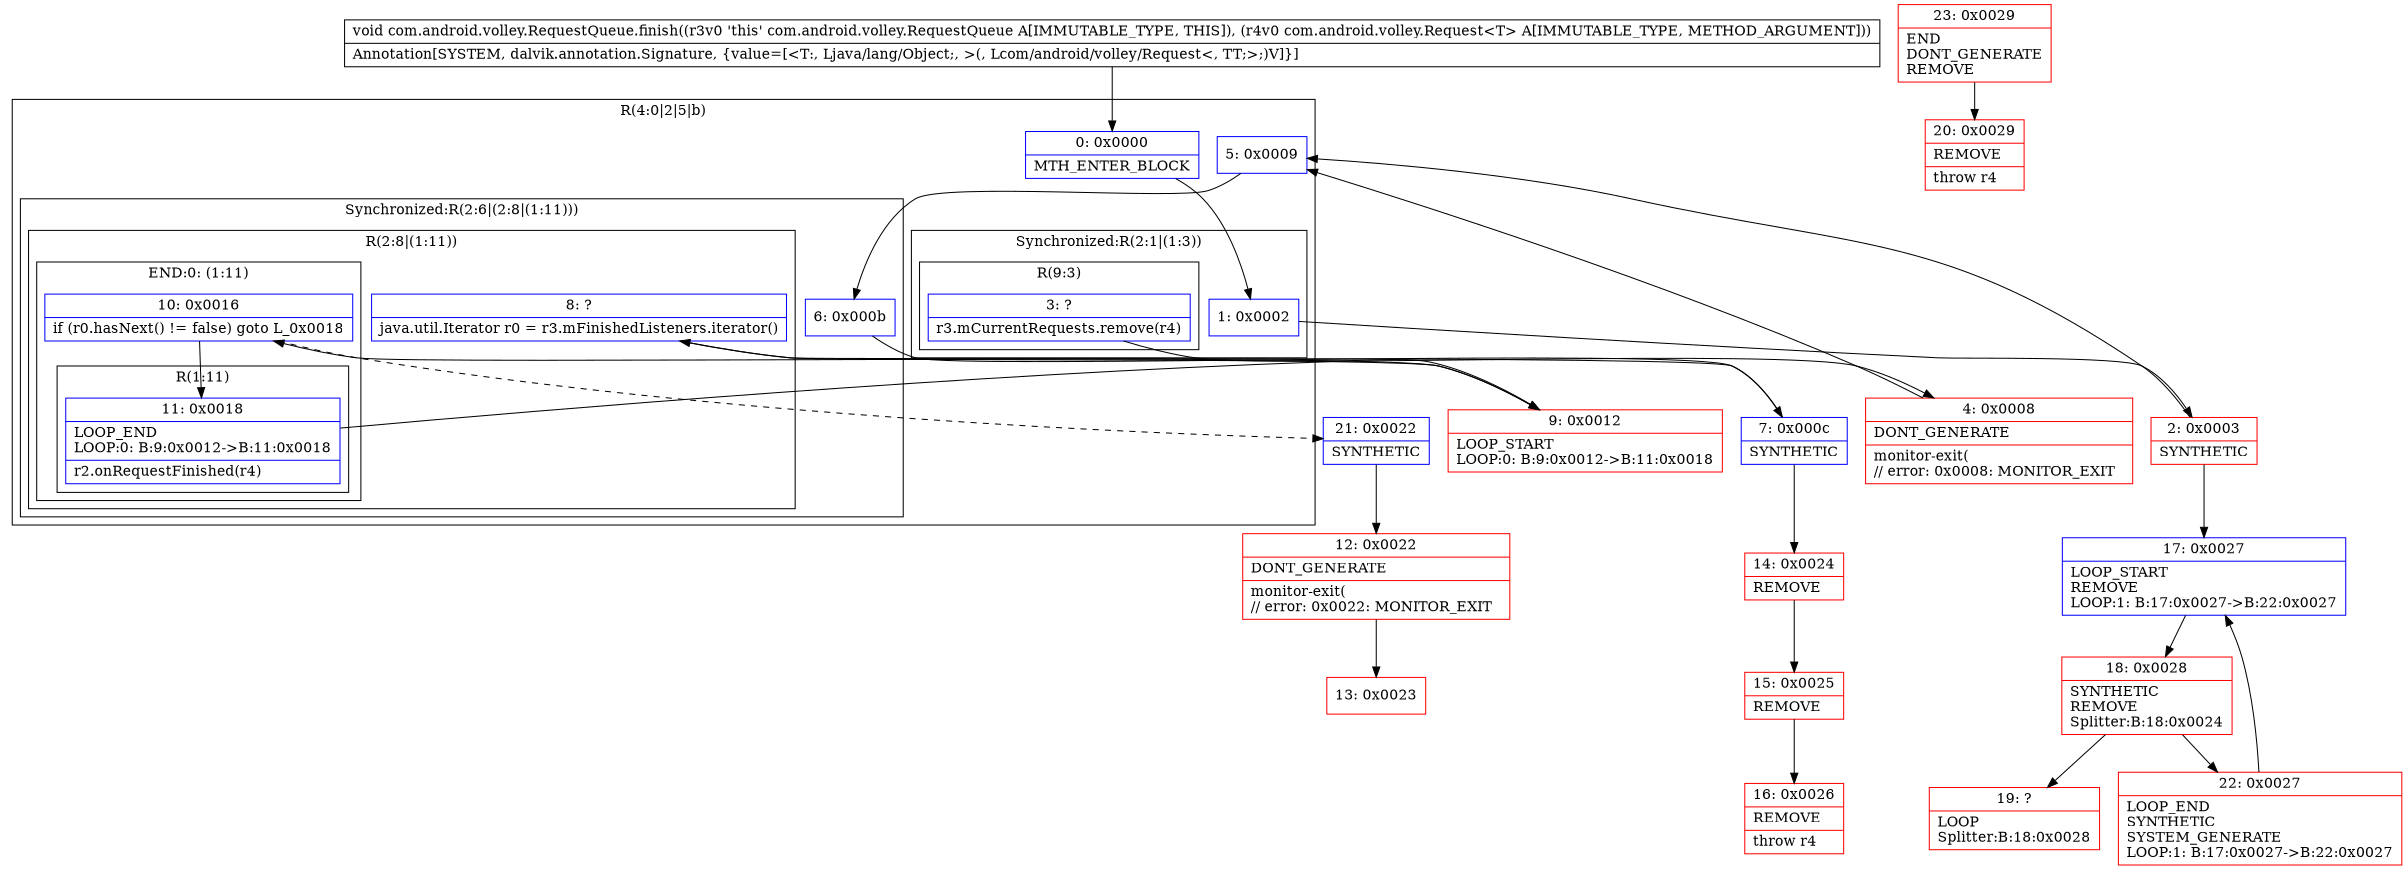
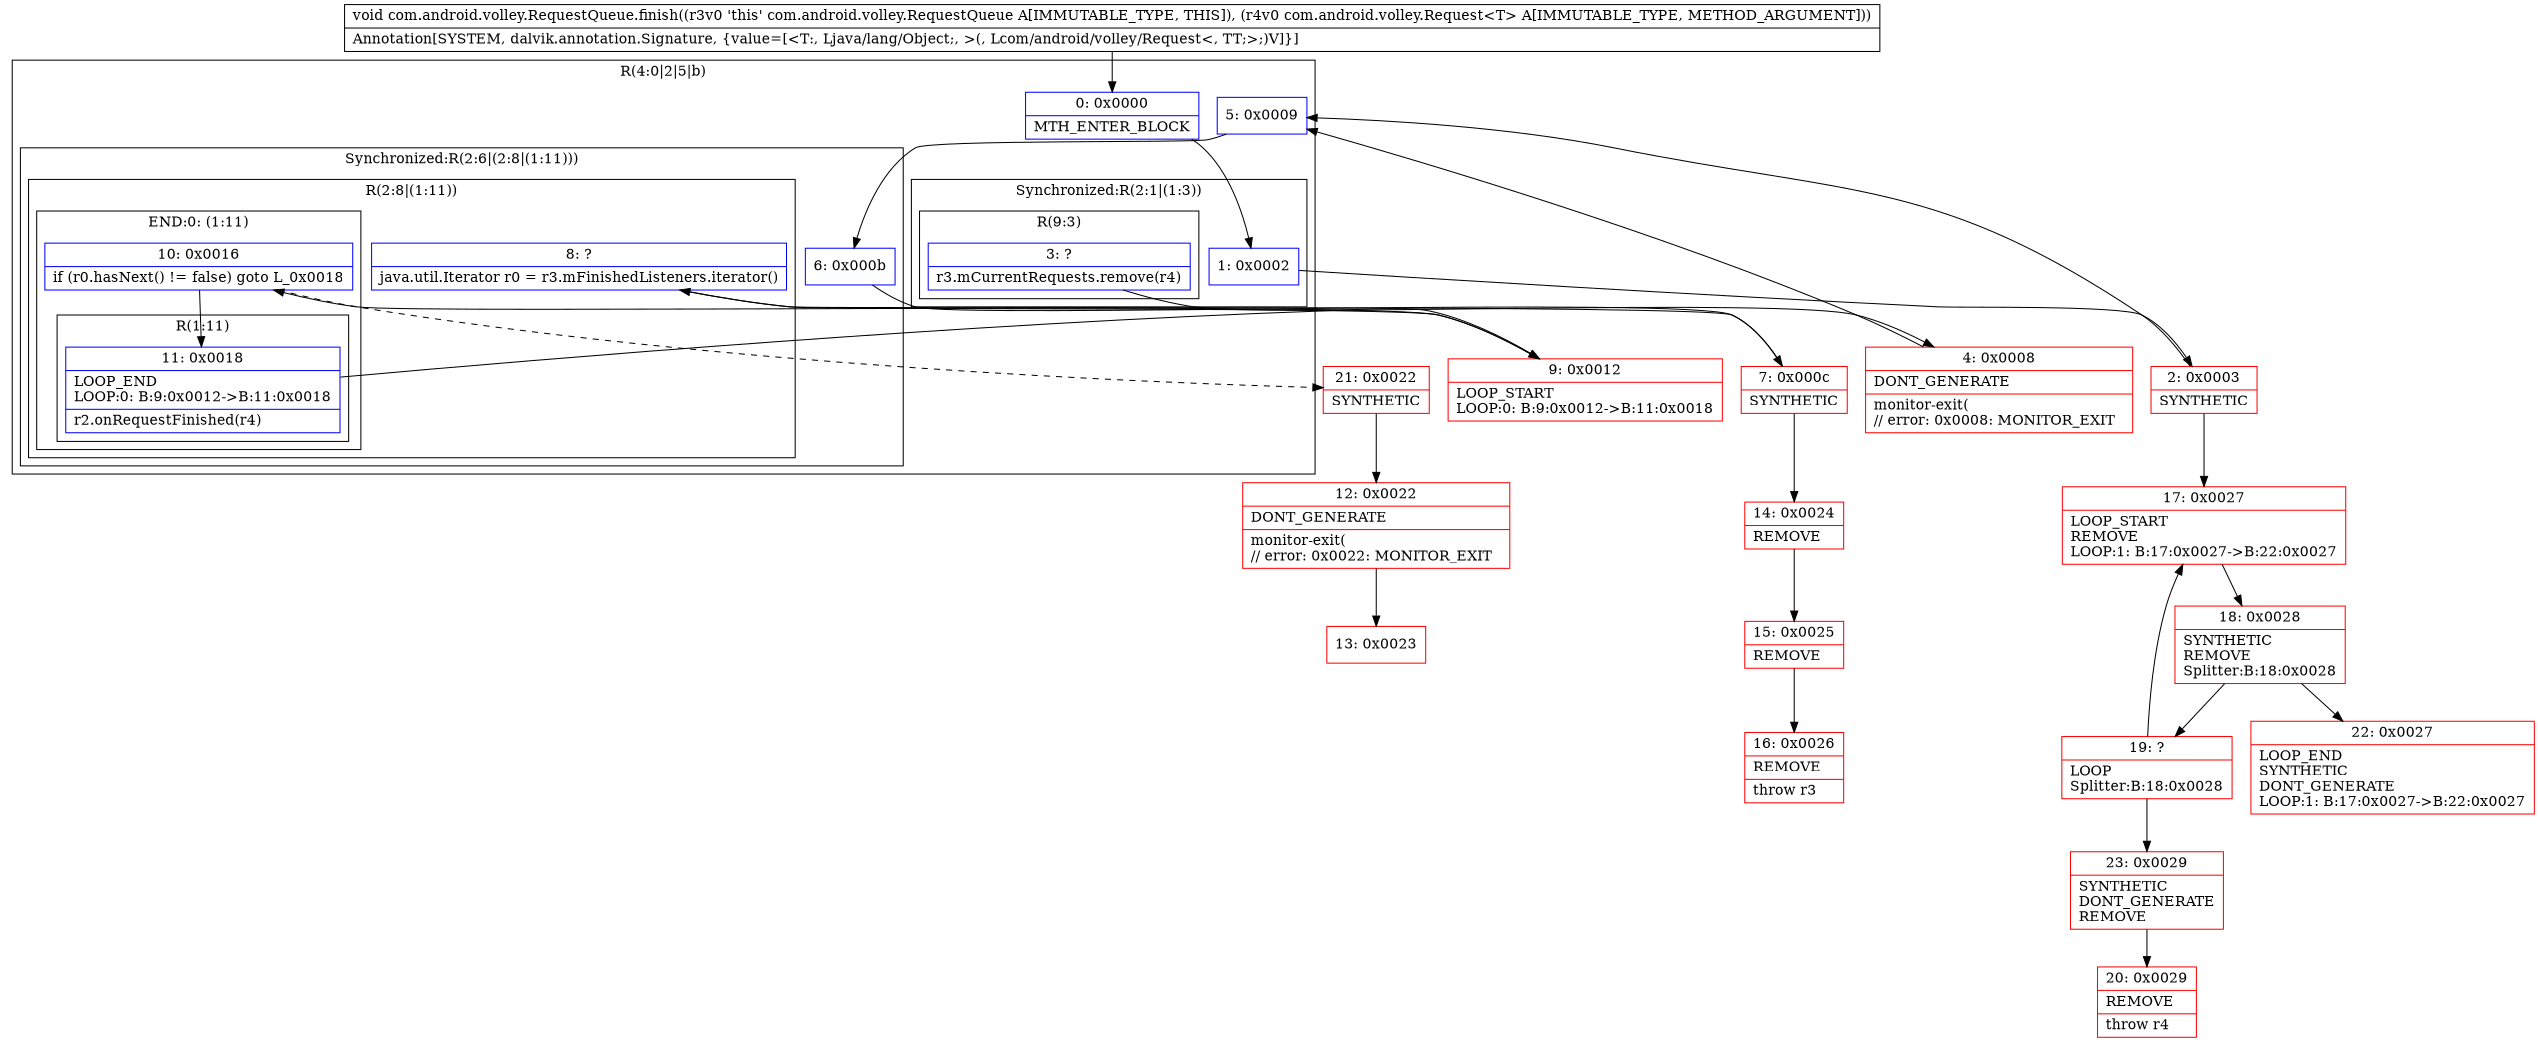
node "23: 0x0029": text "END" -> "SYNTHETIC"
node "21: 0x0022": color blue -> red
node "7: 0x000c": color blue -> red
node "17: 0x0027": color blue -> red
edge "22: 0x0027" -> "17: 0x0027": now "19: ?" -> "17: 0x0027"
node "18: 0x0028": text "Splitter:B:18:0x0024" -> "Splitter:B:18:0x0028"
edge "19: ?" -> "23: 0x0029": added
node "22: 0x0027": text "SYSTEM_GENERATE" -> "DONT_GENERATE"
node "16: 0x0026": text "throw r4" -> "throw r3"
